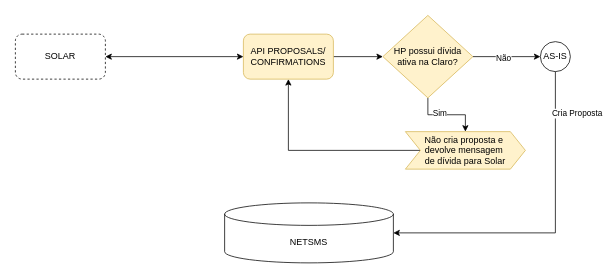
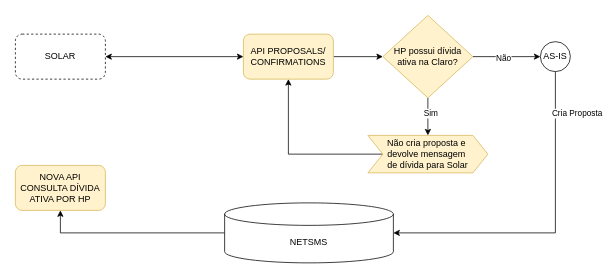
node "Não cria proposta e devolve mensagem de dívida para Solar": moved (465, 150) -> (428, 154)
node "NOVA API CONSULTA DÍVIDA ATIVA POR HP": added
edge "NETSMS" -> "NOVA API CONSULTA DÍVIDA ATIVA POR HP": added
